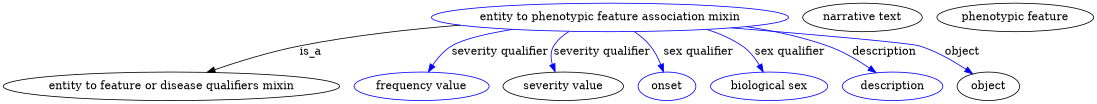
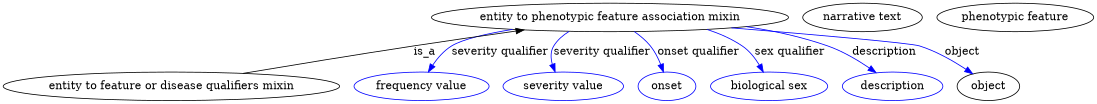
node "entity to phenotypic feature association mixin": color blue -> black
edge "entity to phenotypic feature association mixin" -> "entity to feature or disease qualifiers mixin": reversed
edge "entity to phenotypic feature association mixin" -> "onset": label "sex qualifier" -> "onset qualifier"
node "severity value": color black -> blue
